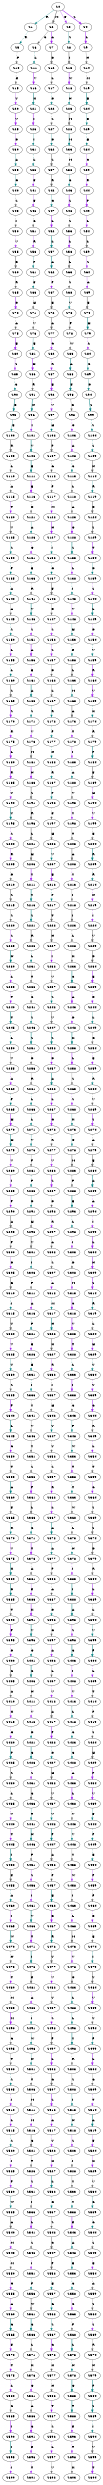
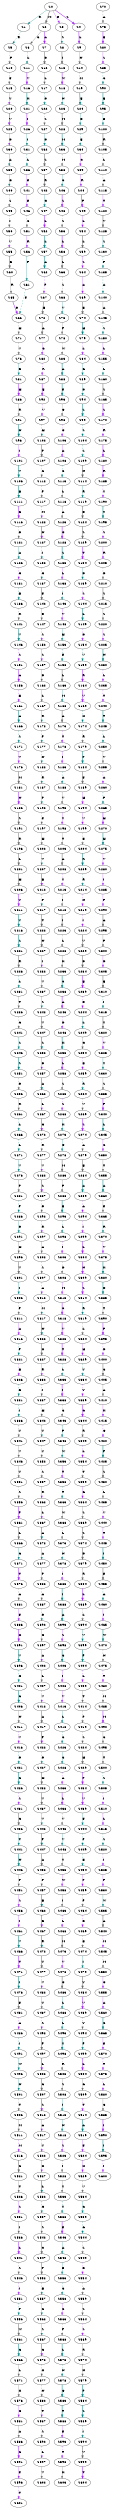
edge "S65" -> "S70": now "S65" -> "S66"
